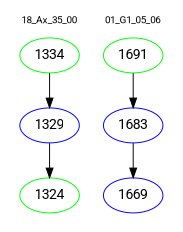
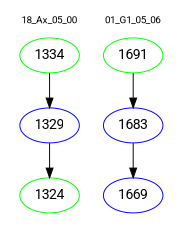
cluster "18_Ax_35_00": label "18_Ax_35_00" -> "18_Ax_05_00"
